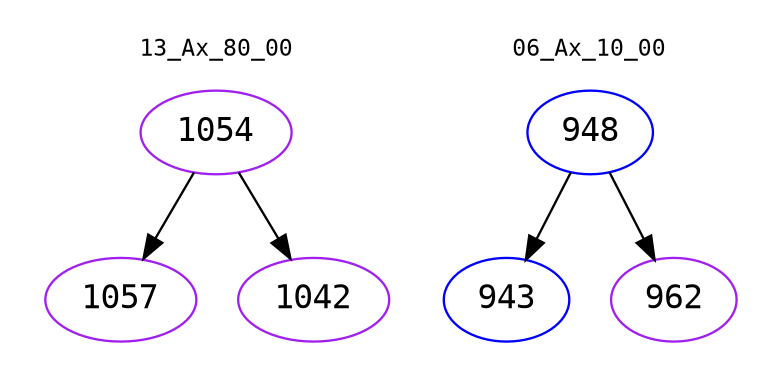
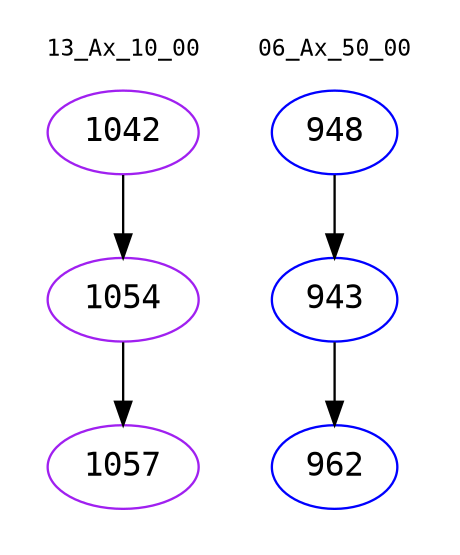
cluster "13_Ax_80_00": label "13_Ax_80_00" -> "13_Ax_10_00"
cluster "06_Ax_10_00": label "06_Ax_10_00" -> "06_Ax_50_00"
edge "1054" -> "1042": reversed
edge "948" -> "962": now "943" -> "962"
node "962": color purple -> blue
